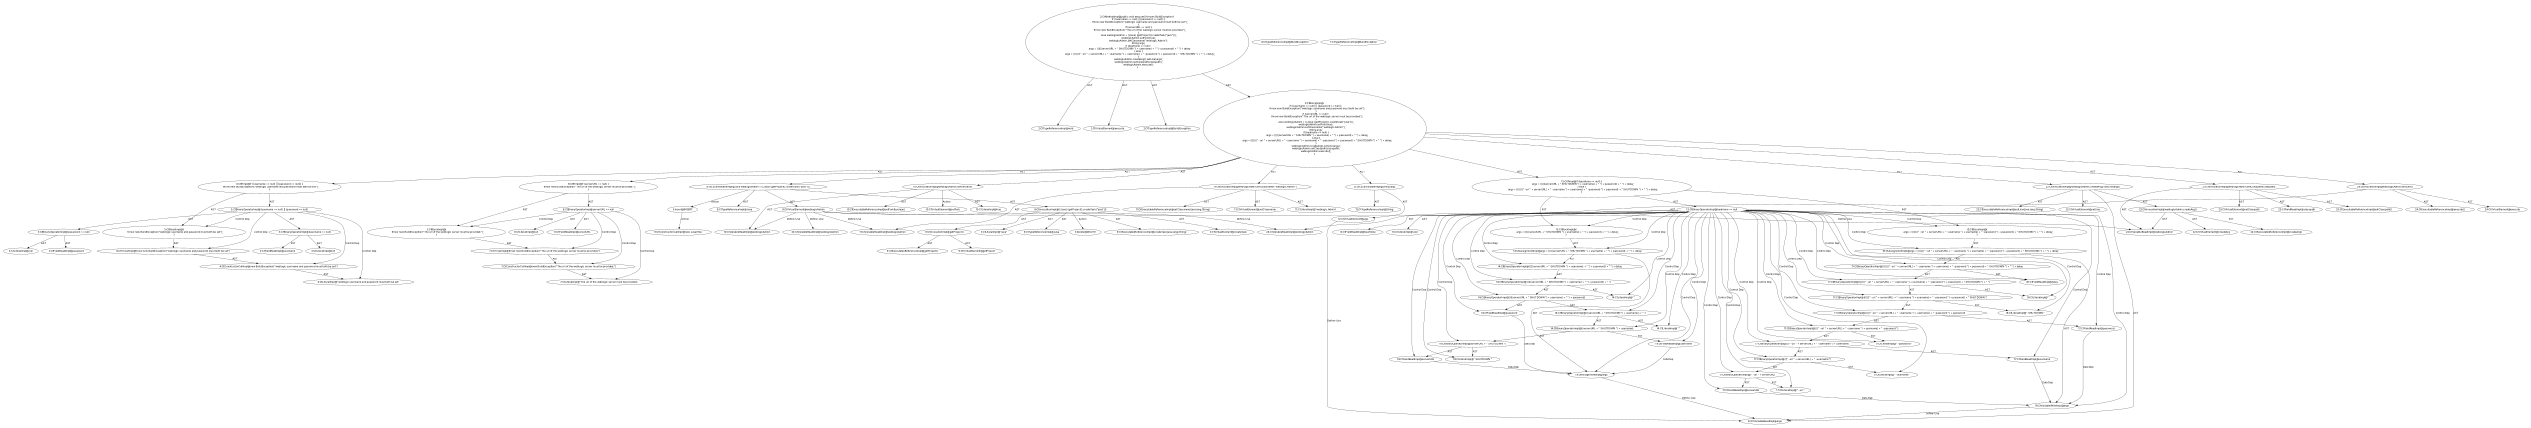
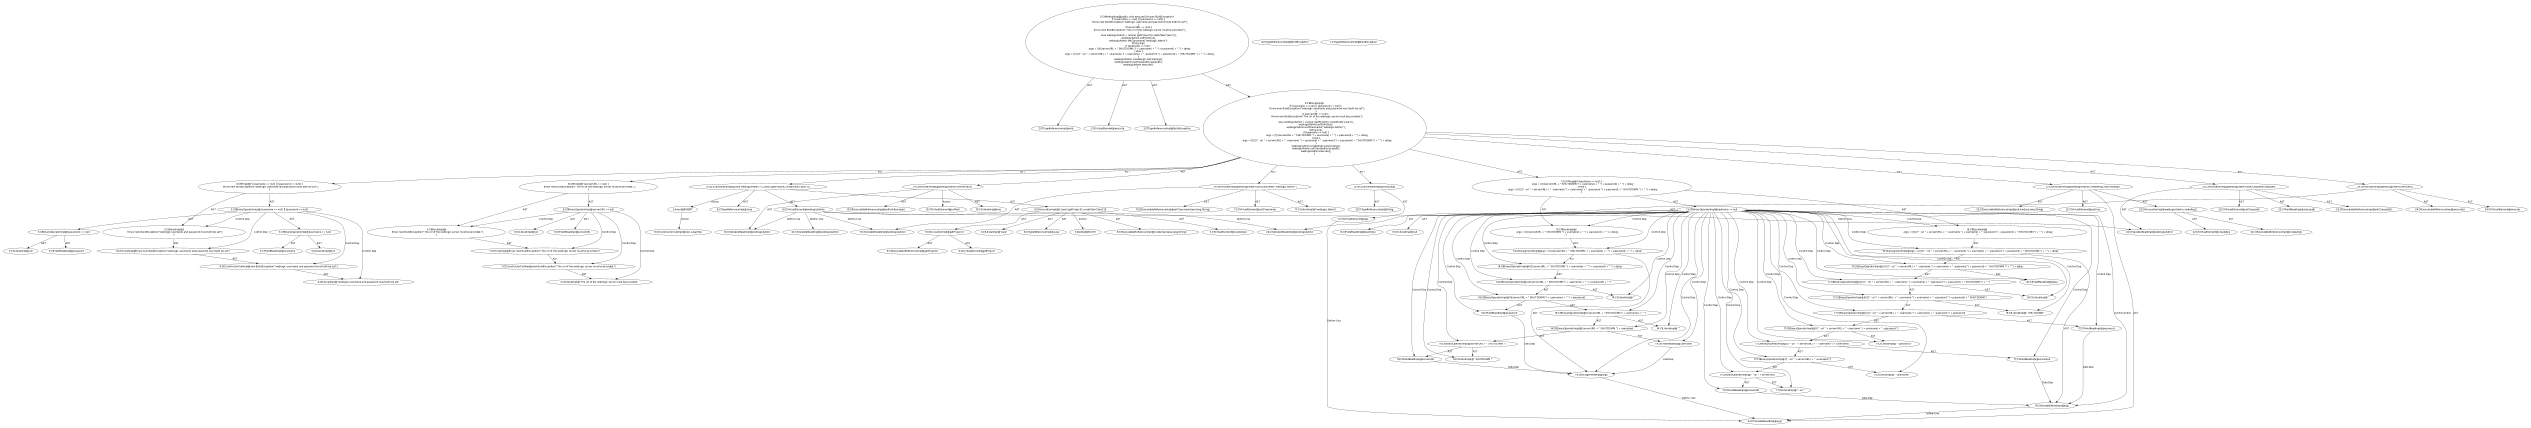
edge "22:CtInvocationImpl@weblogicAdmin.createArg()" -> "22:CtVariableReadImpl@weblogicAdmin": removed, label "AST"
node "13:CtLiteralImpl@void": label "13:CtLiteralImpl@void" -> "13:CtLiteralImpl@null"
edge "13:CtBinaryOperatorImpl@beaHome == null" -> "16:CtVariableWriteImpl@args": label "Control Dep" -> "Control Action"
